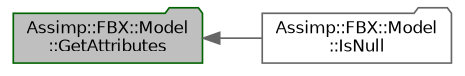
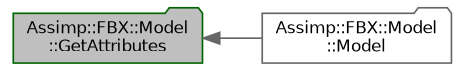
node "Assimp::FBX::Model ::IsNull": label "Assimp::FBX::Model ::IsNull" -> "Assimp::FBX::Model ::Model"
